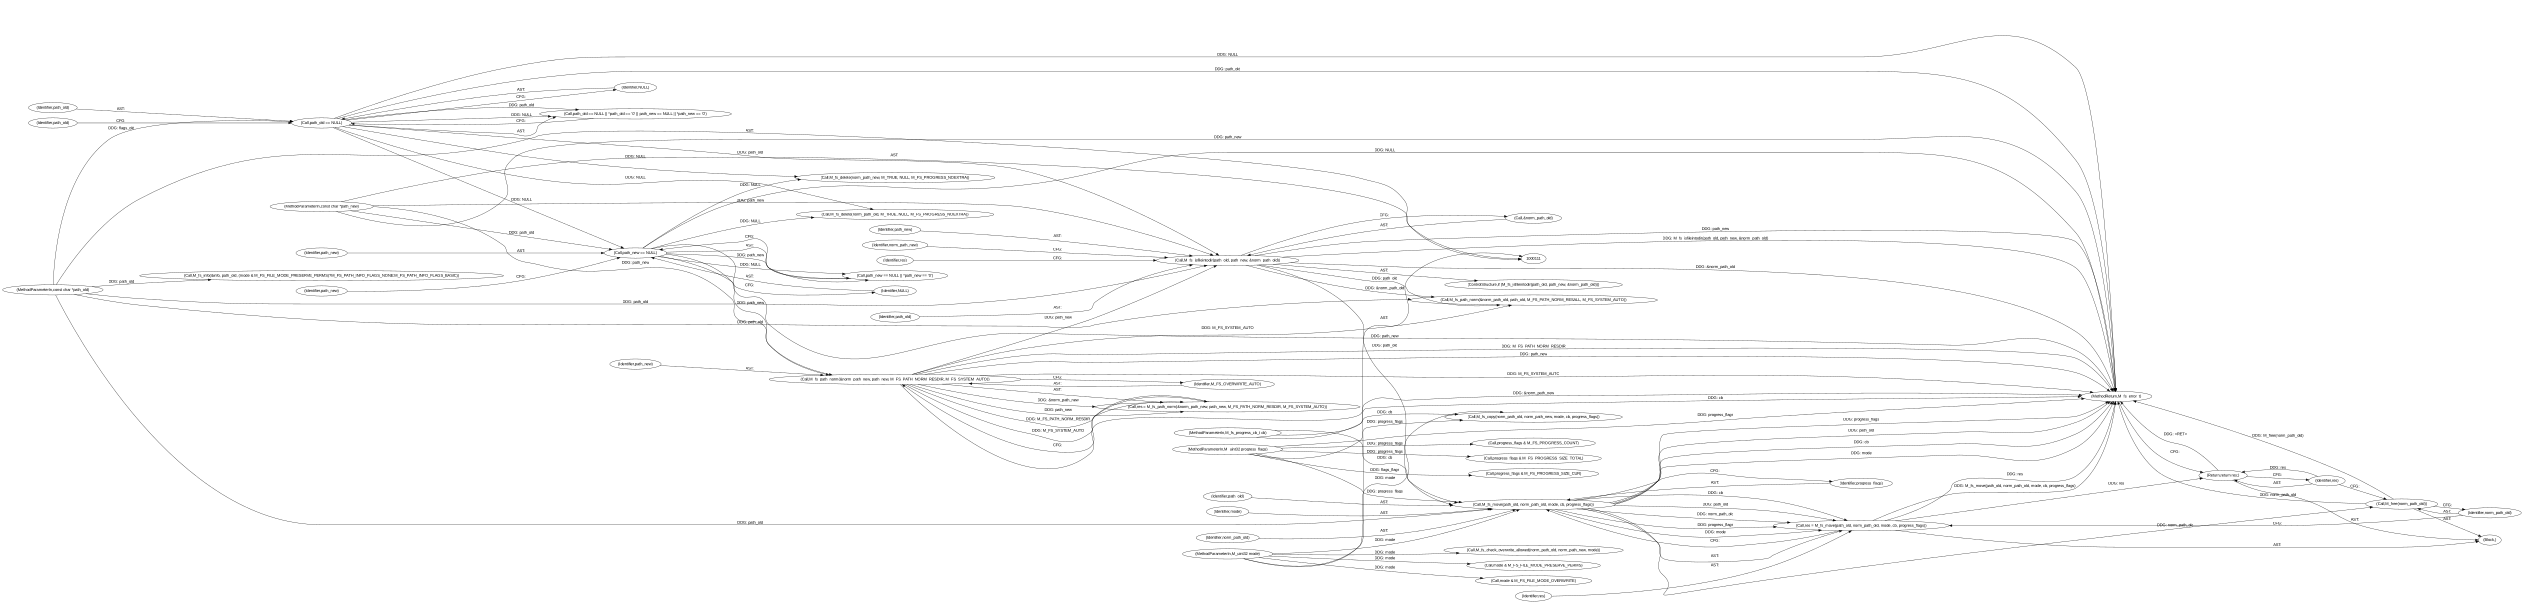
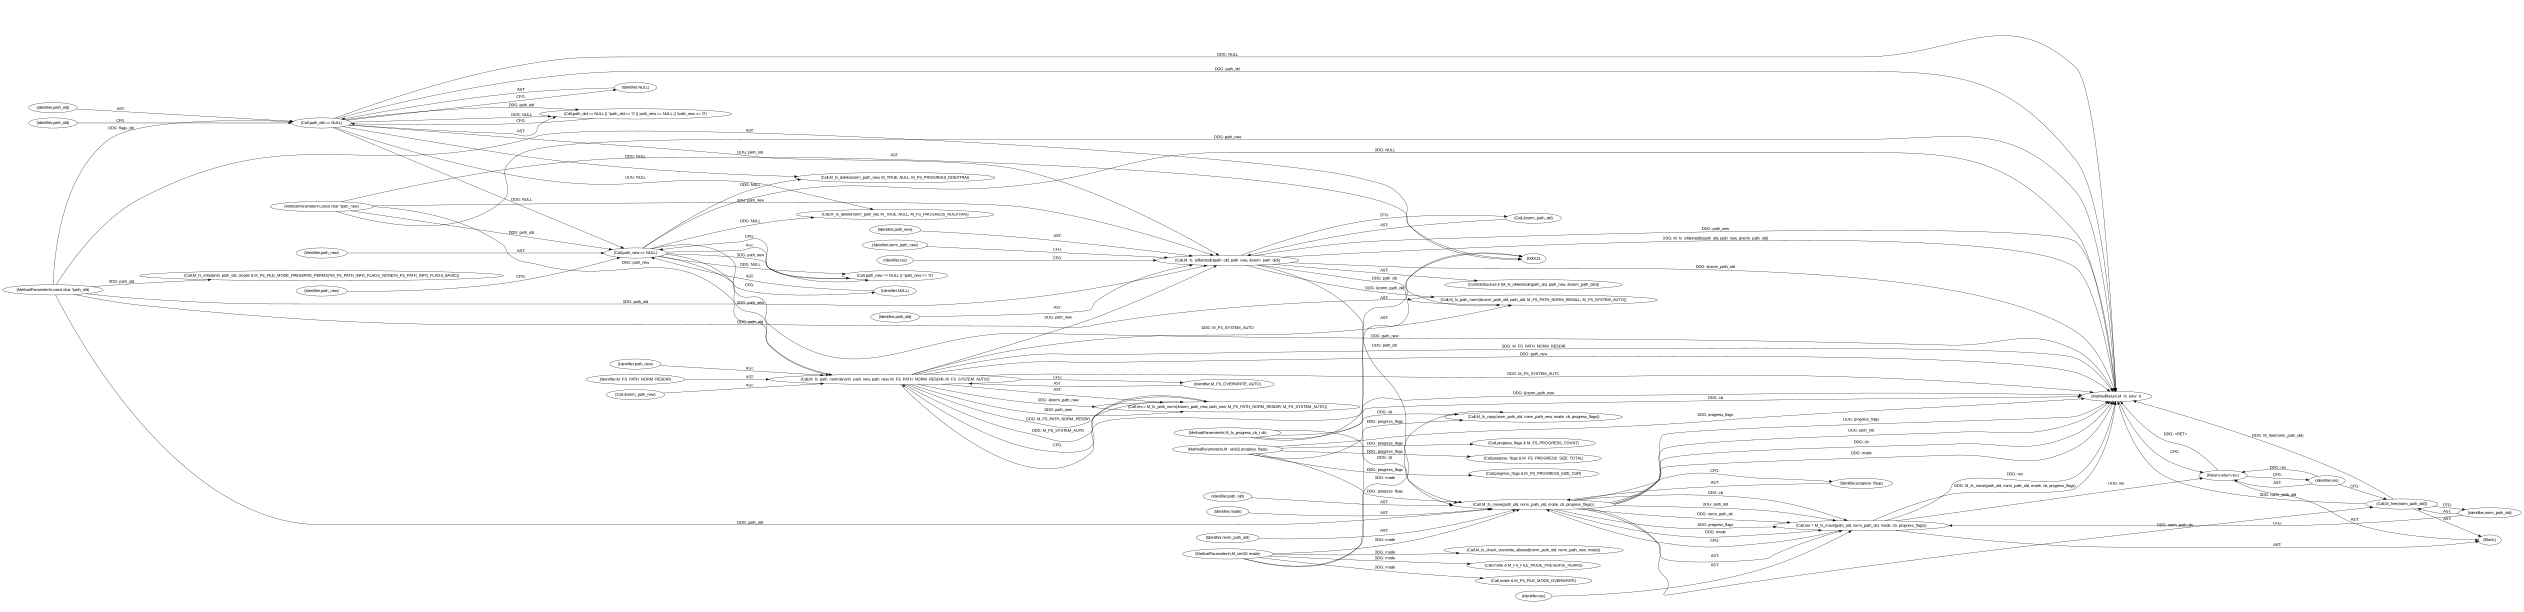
edge "(MethodParameterIn,M_fs_progress_cb_t cb)" -> "1000111": added, label "AST:"
node "(Identifier,M_FS_PATH_NORM_RESDIR)": added
node "(Call,&norm_path_new)": added
edge "(MethodParameterIn,M_uint32 progress_flags)" -> "(Call,progress_flags & M_FS_PROGRESS_SIZE_CUR)": label "DDG: flags_flags" -> "DDG: progress_flags"
